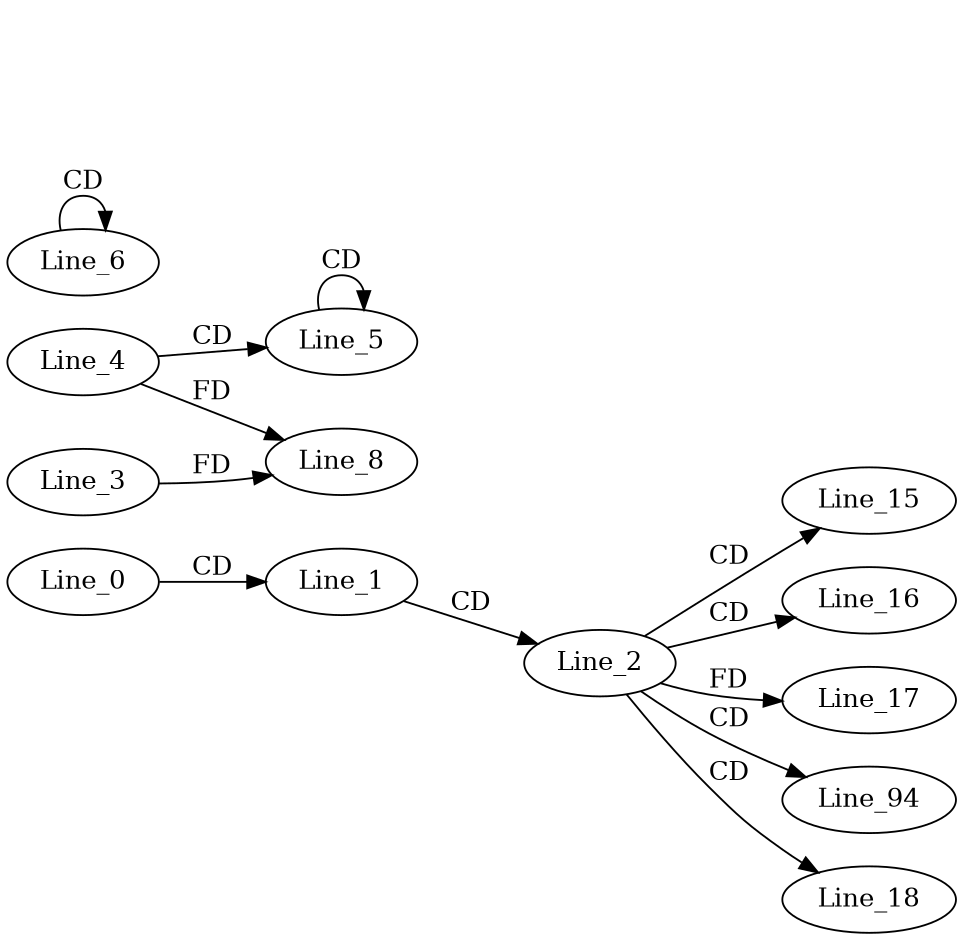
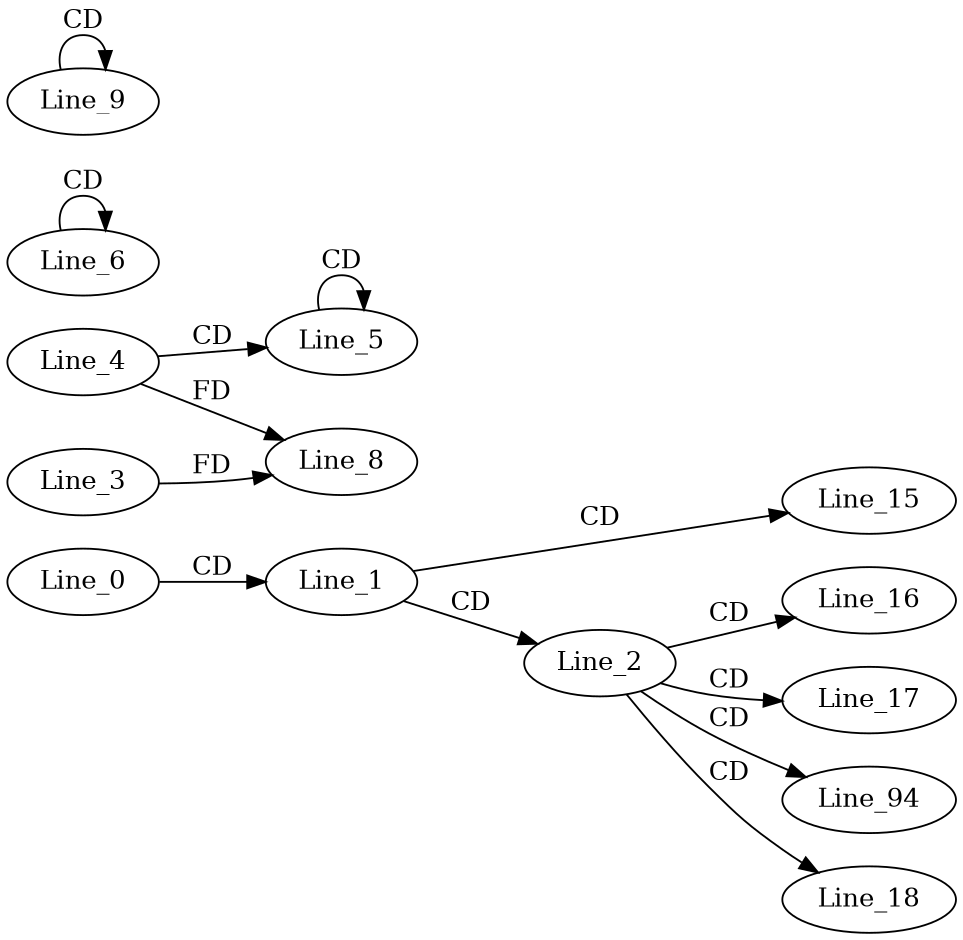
node "Line_9": added
edge "Line_2" -> "Line_15": now "Line_1" -> "Line_15"
edge "Line_2" -> "Line_17": label "FD" -> "CD"
